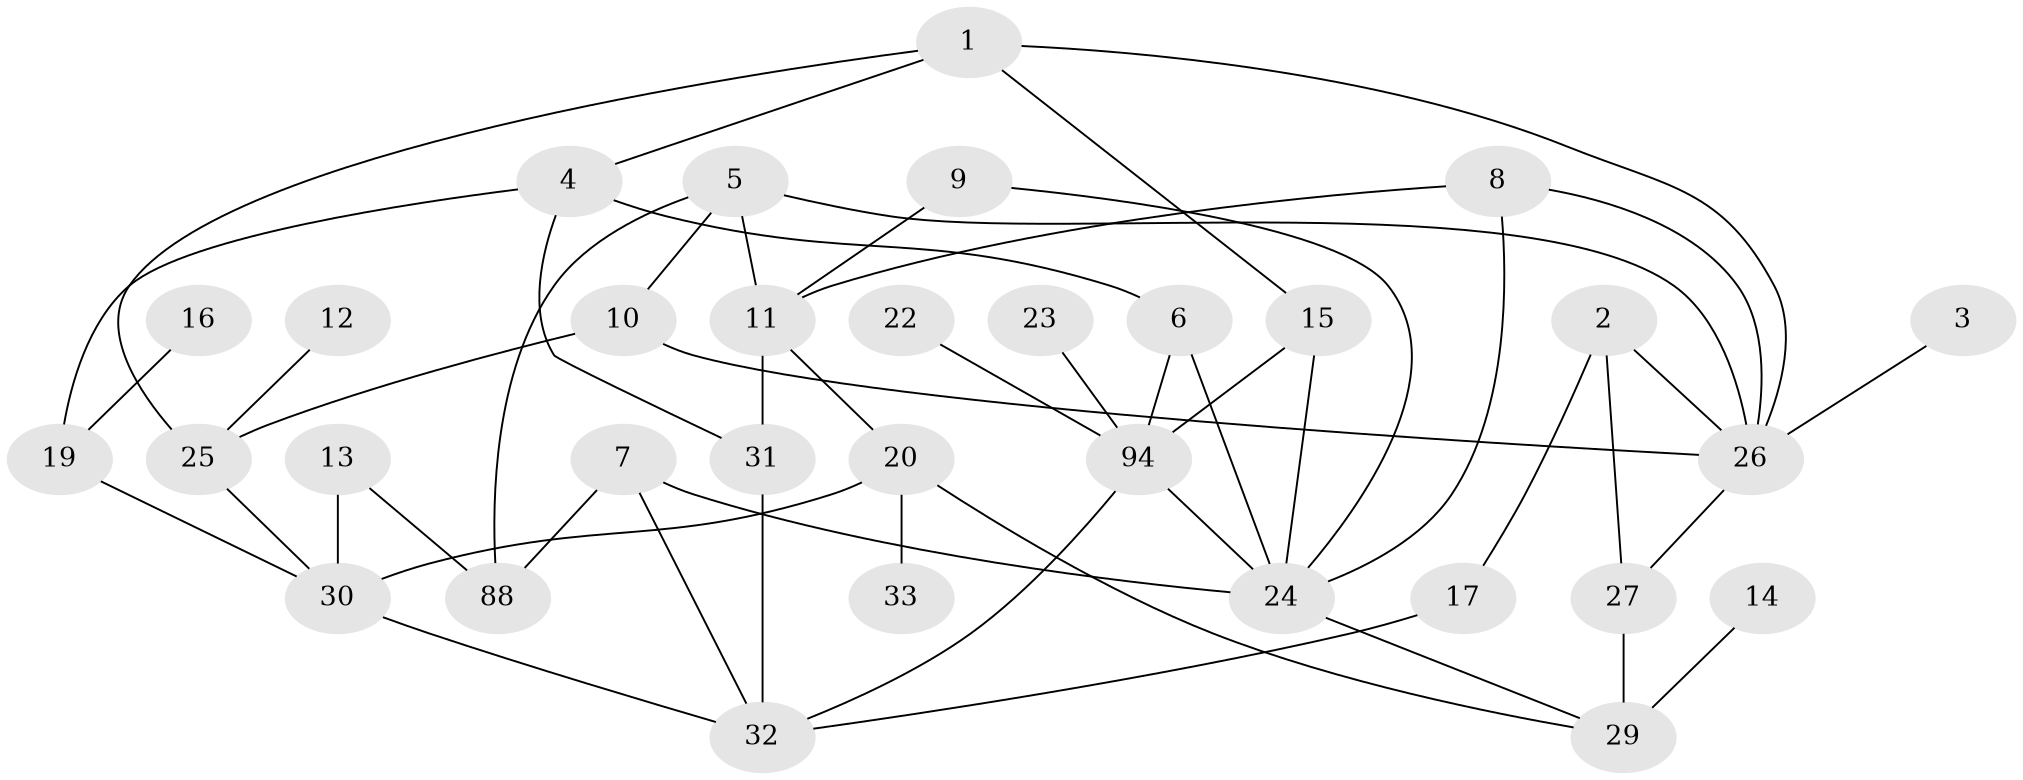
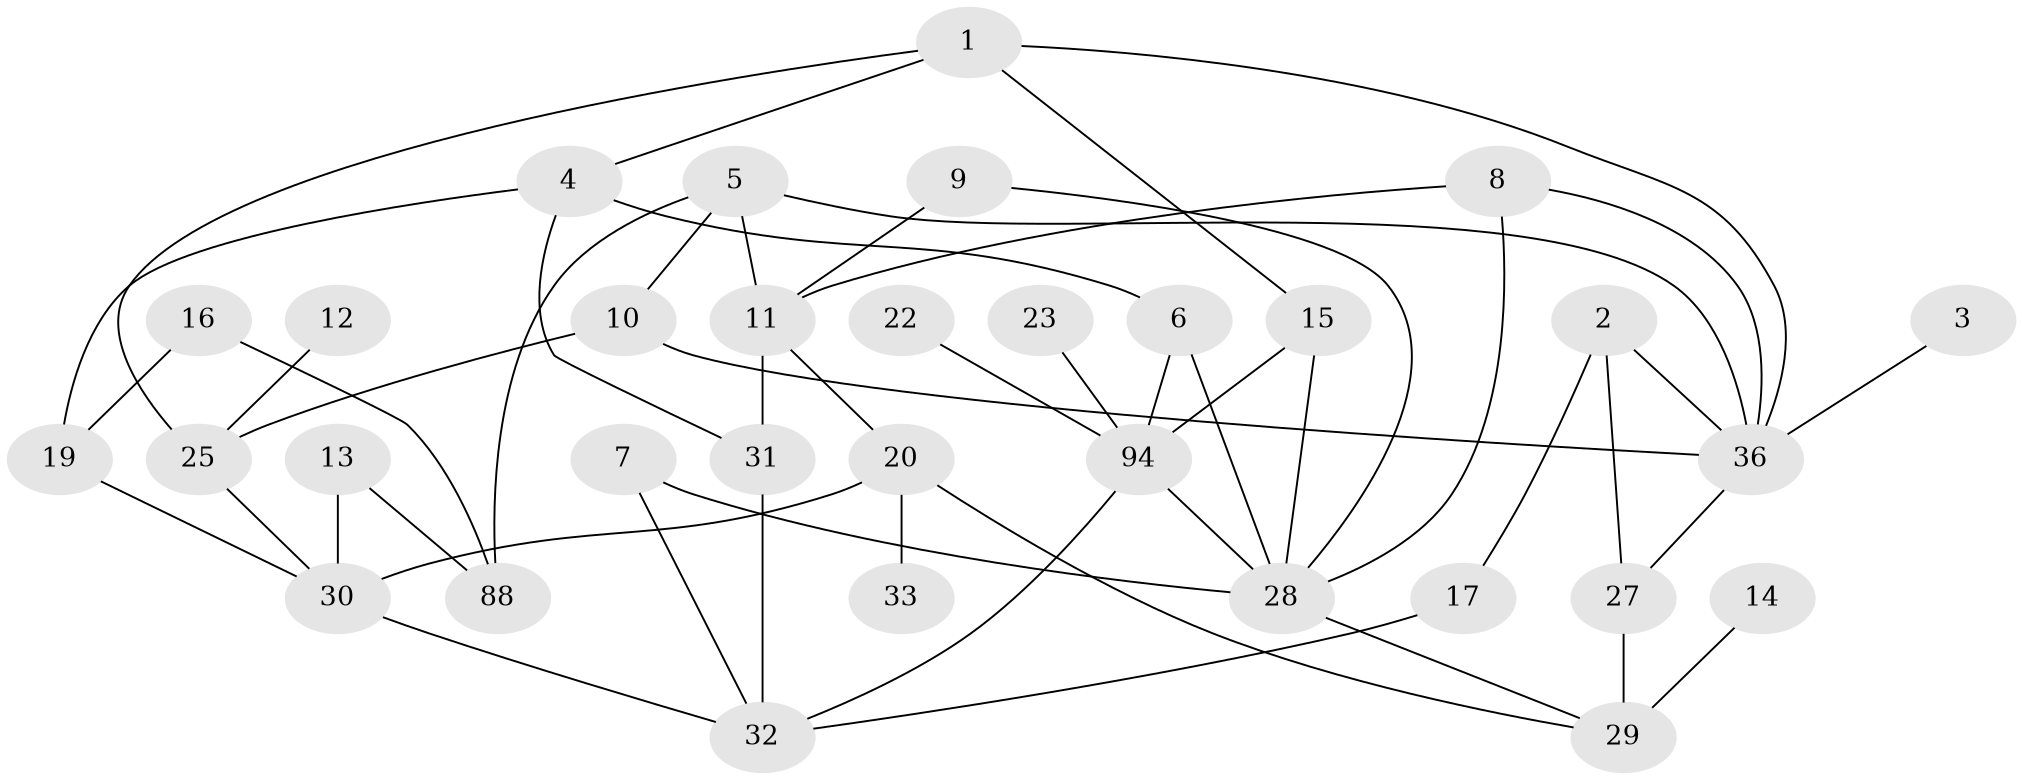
node "26": label "26" -> "36"
edge "7" -- "88": now "16" -- "88"
node "24": label "24" -> "28"
